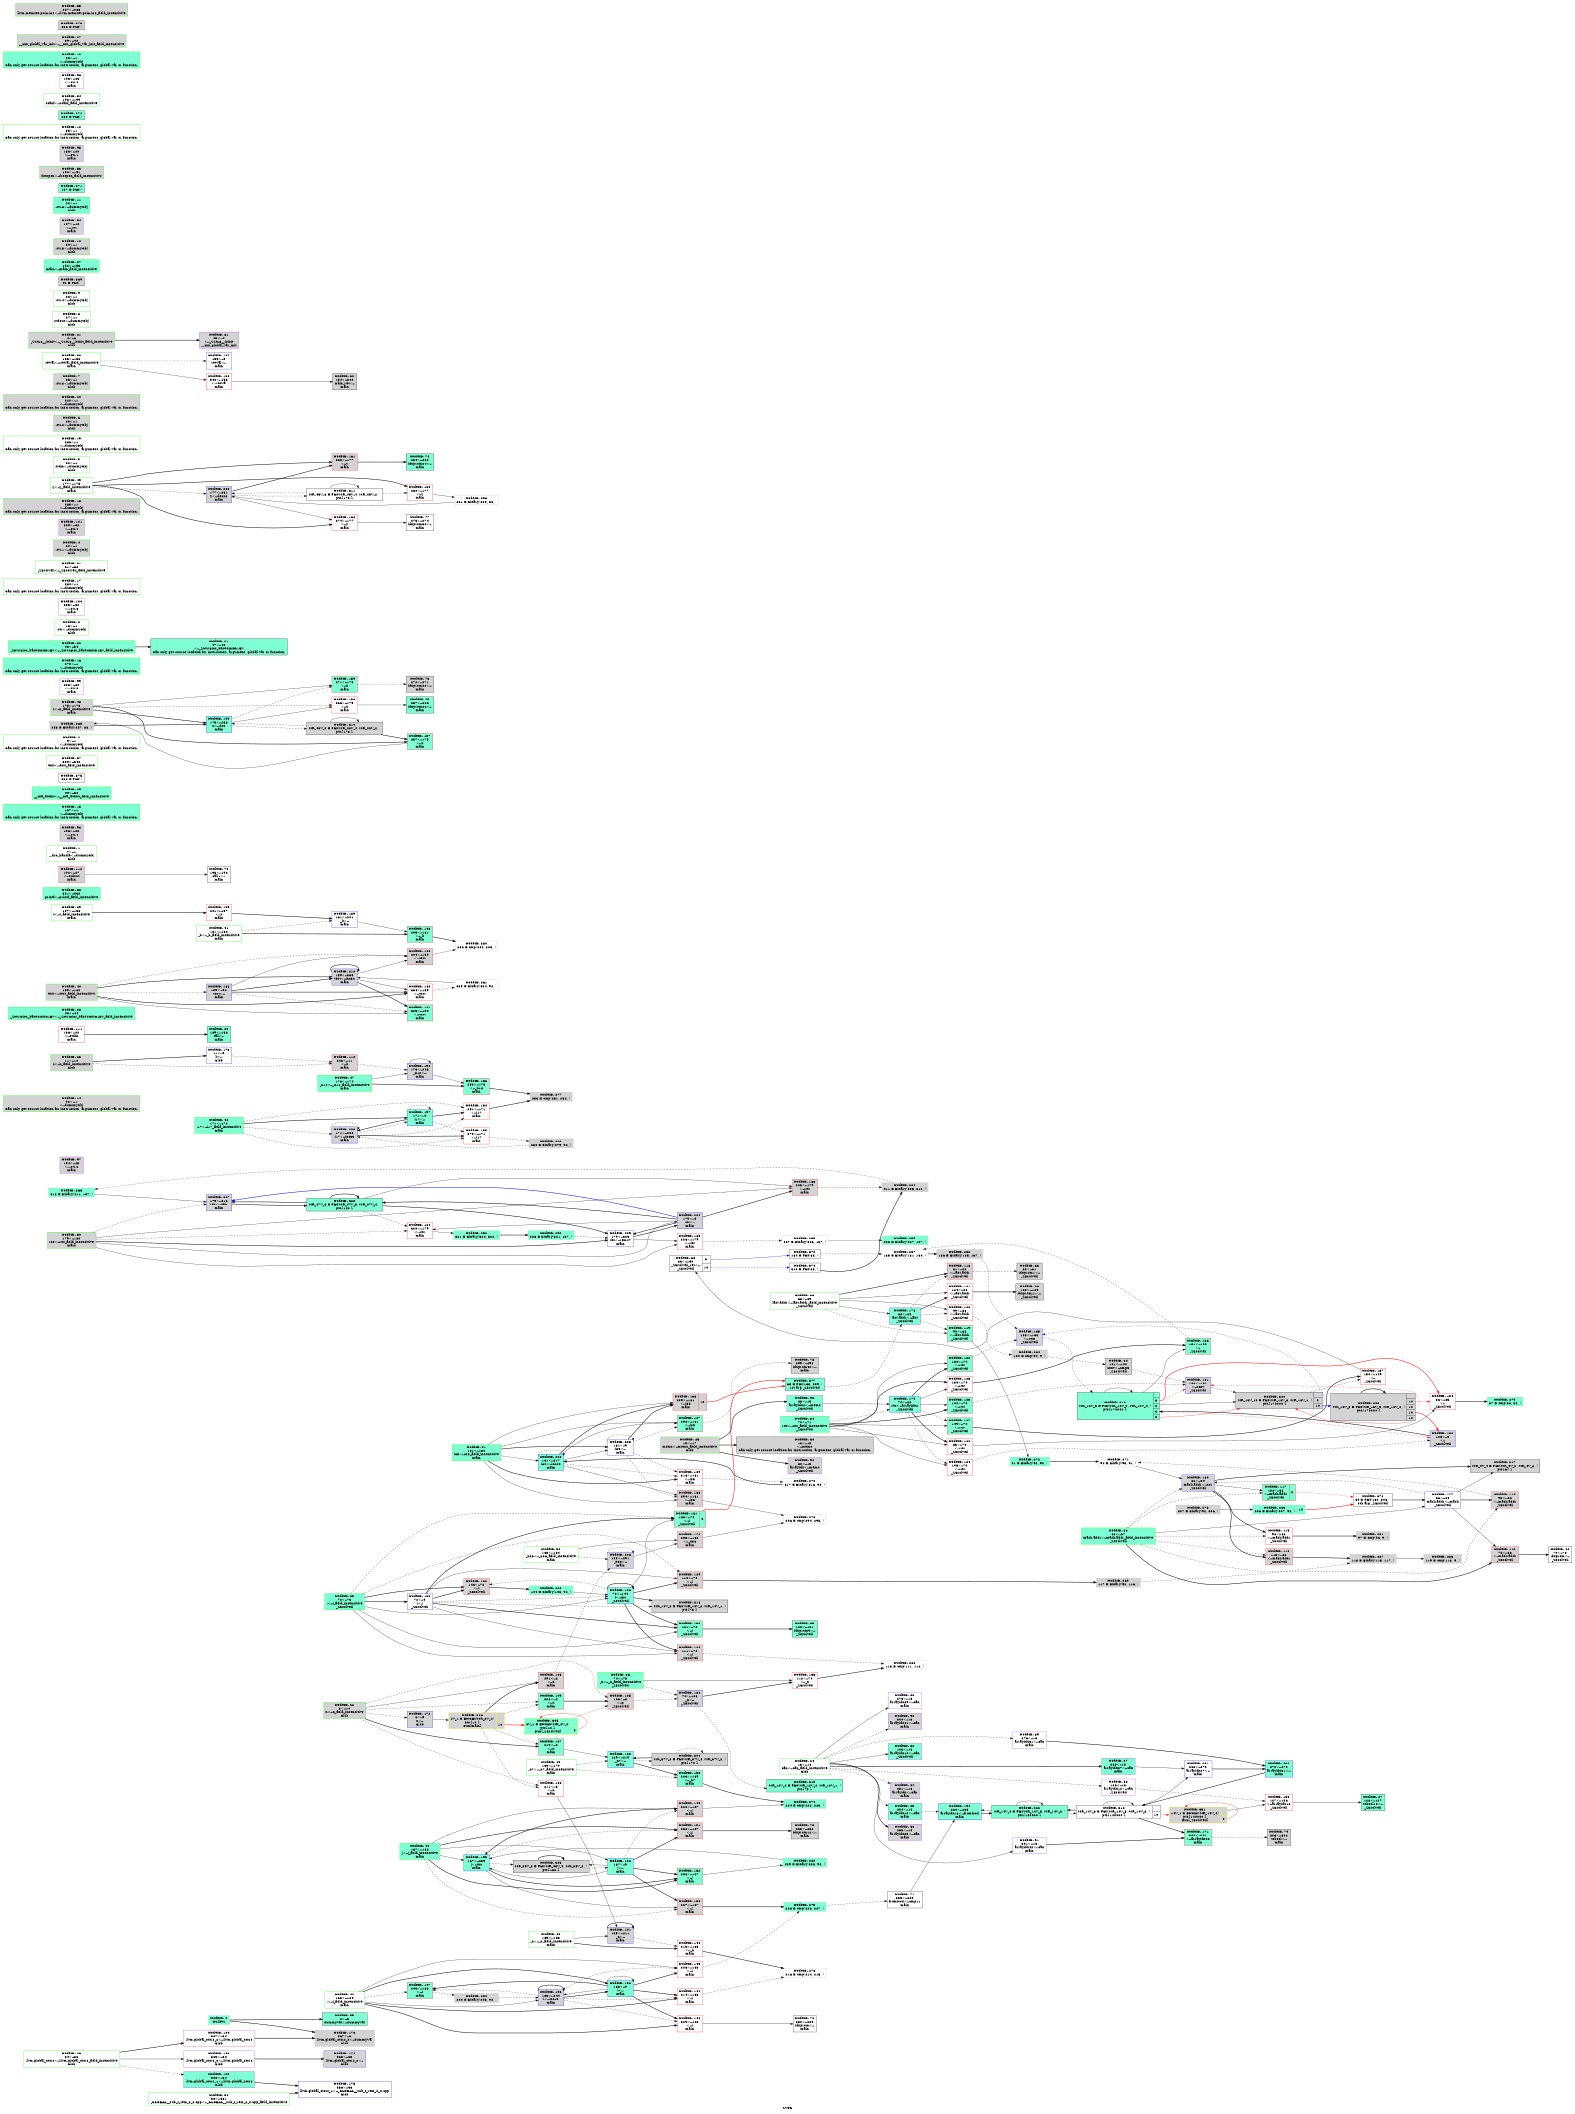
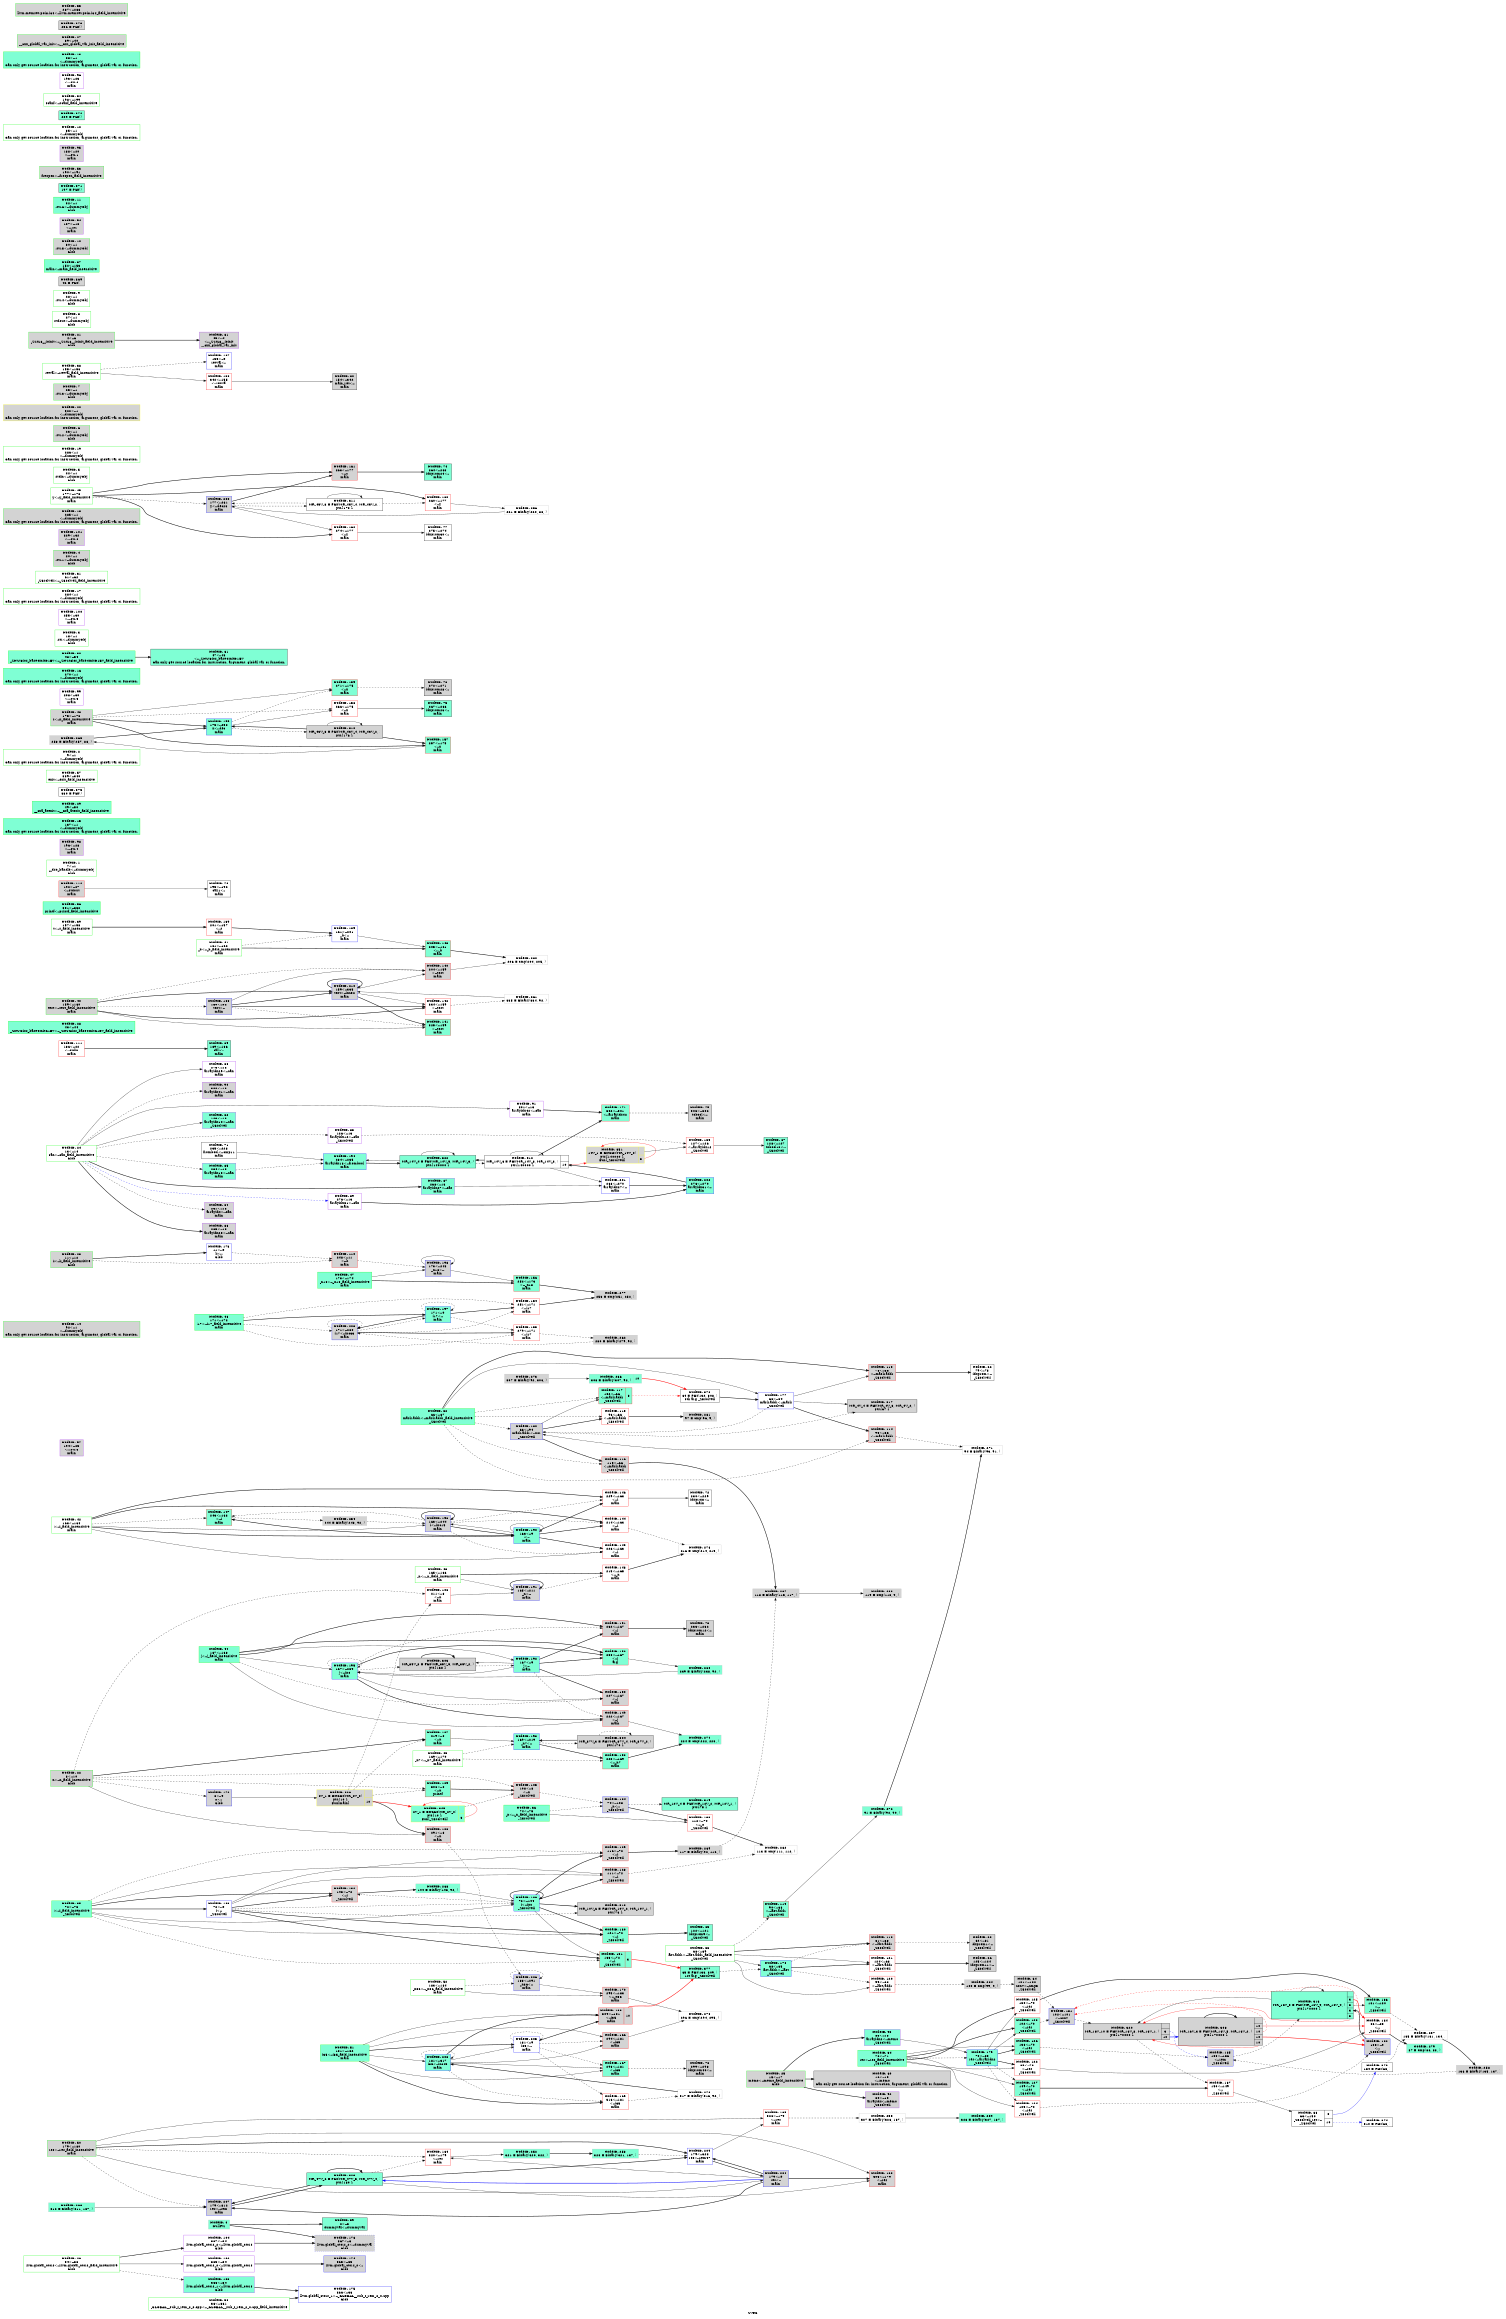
node "NodeID: 20": color green -> yellow
edge "NodeID: 310" -> "NodeID: 199": style dashed -> bold
edge "NodeID: 204" -> "NodeID: 207": color blue -> black
node "NodeID: 264": removed
edge "NodeID: 204" -> "NodeID: 323": color black -> blue
edge "NodeID: 178" -> "NodeID: 119": removed
edge "NodeID: 180" -> "NodeID: 317": style bold -> dashed
node "NodeID: 109": text "main" -> "printf"
edge "NodeID: 24" -> "NodeID: 89": color black -> blue
node "NodeID: 152": text "main" -> "arg"
node "NodeID: 275": removed
